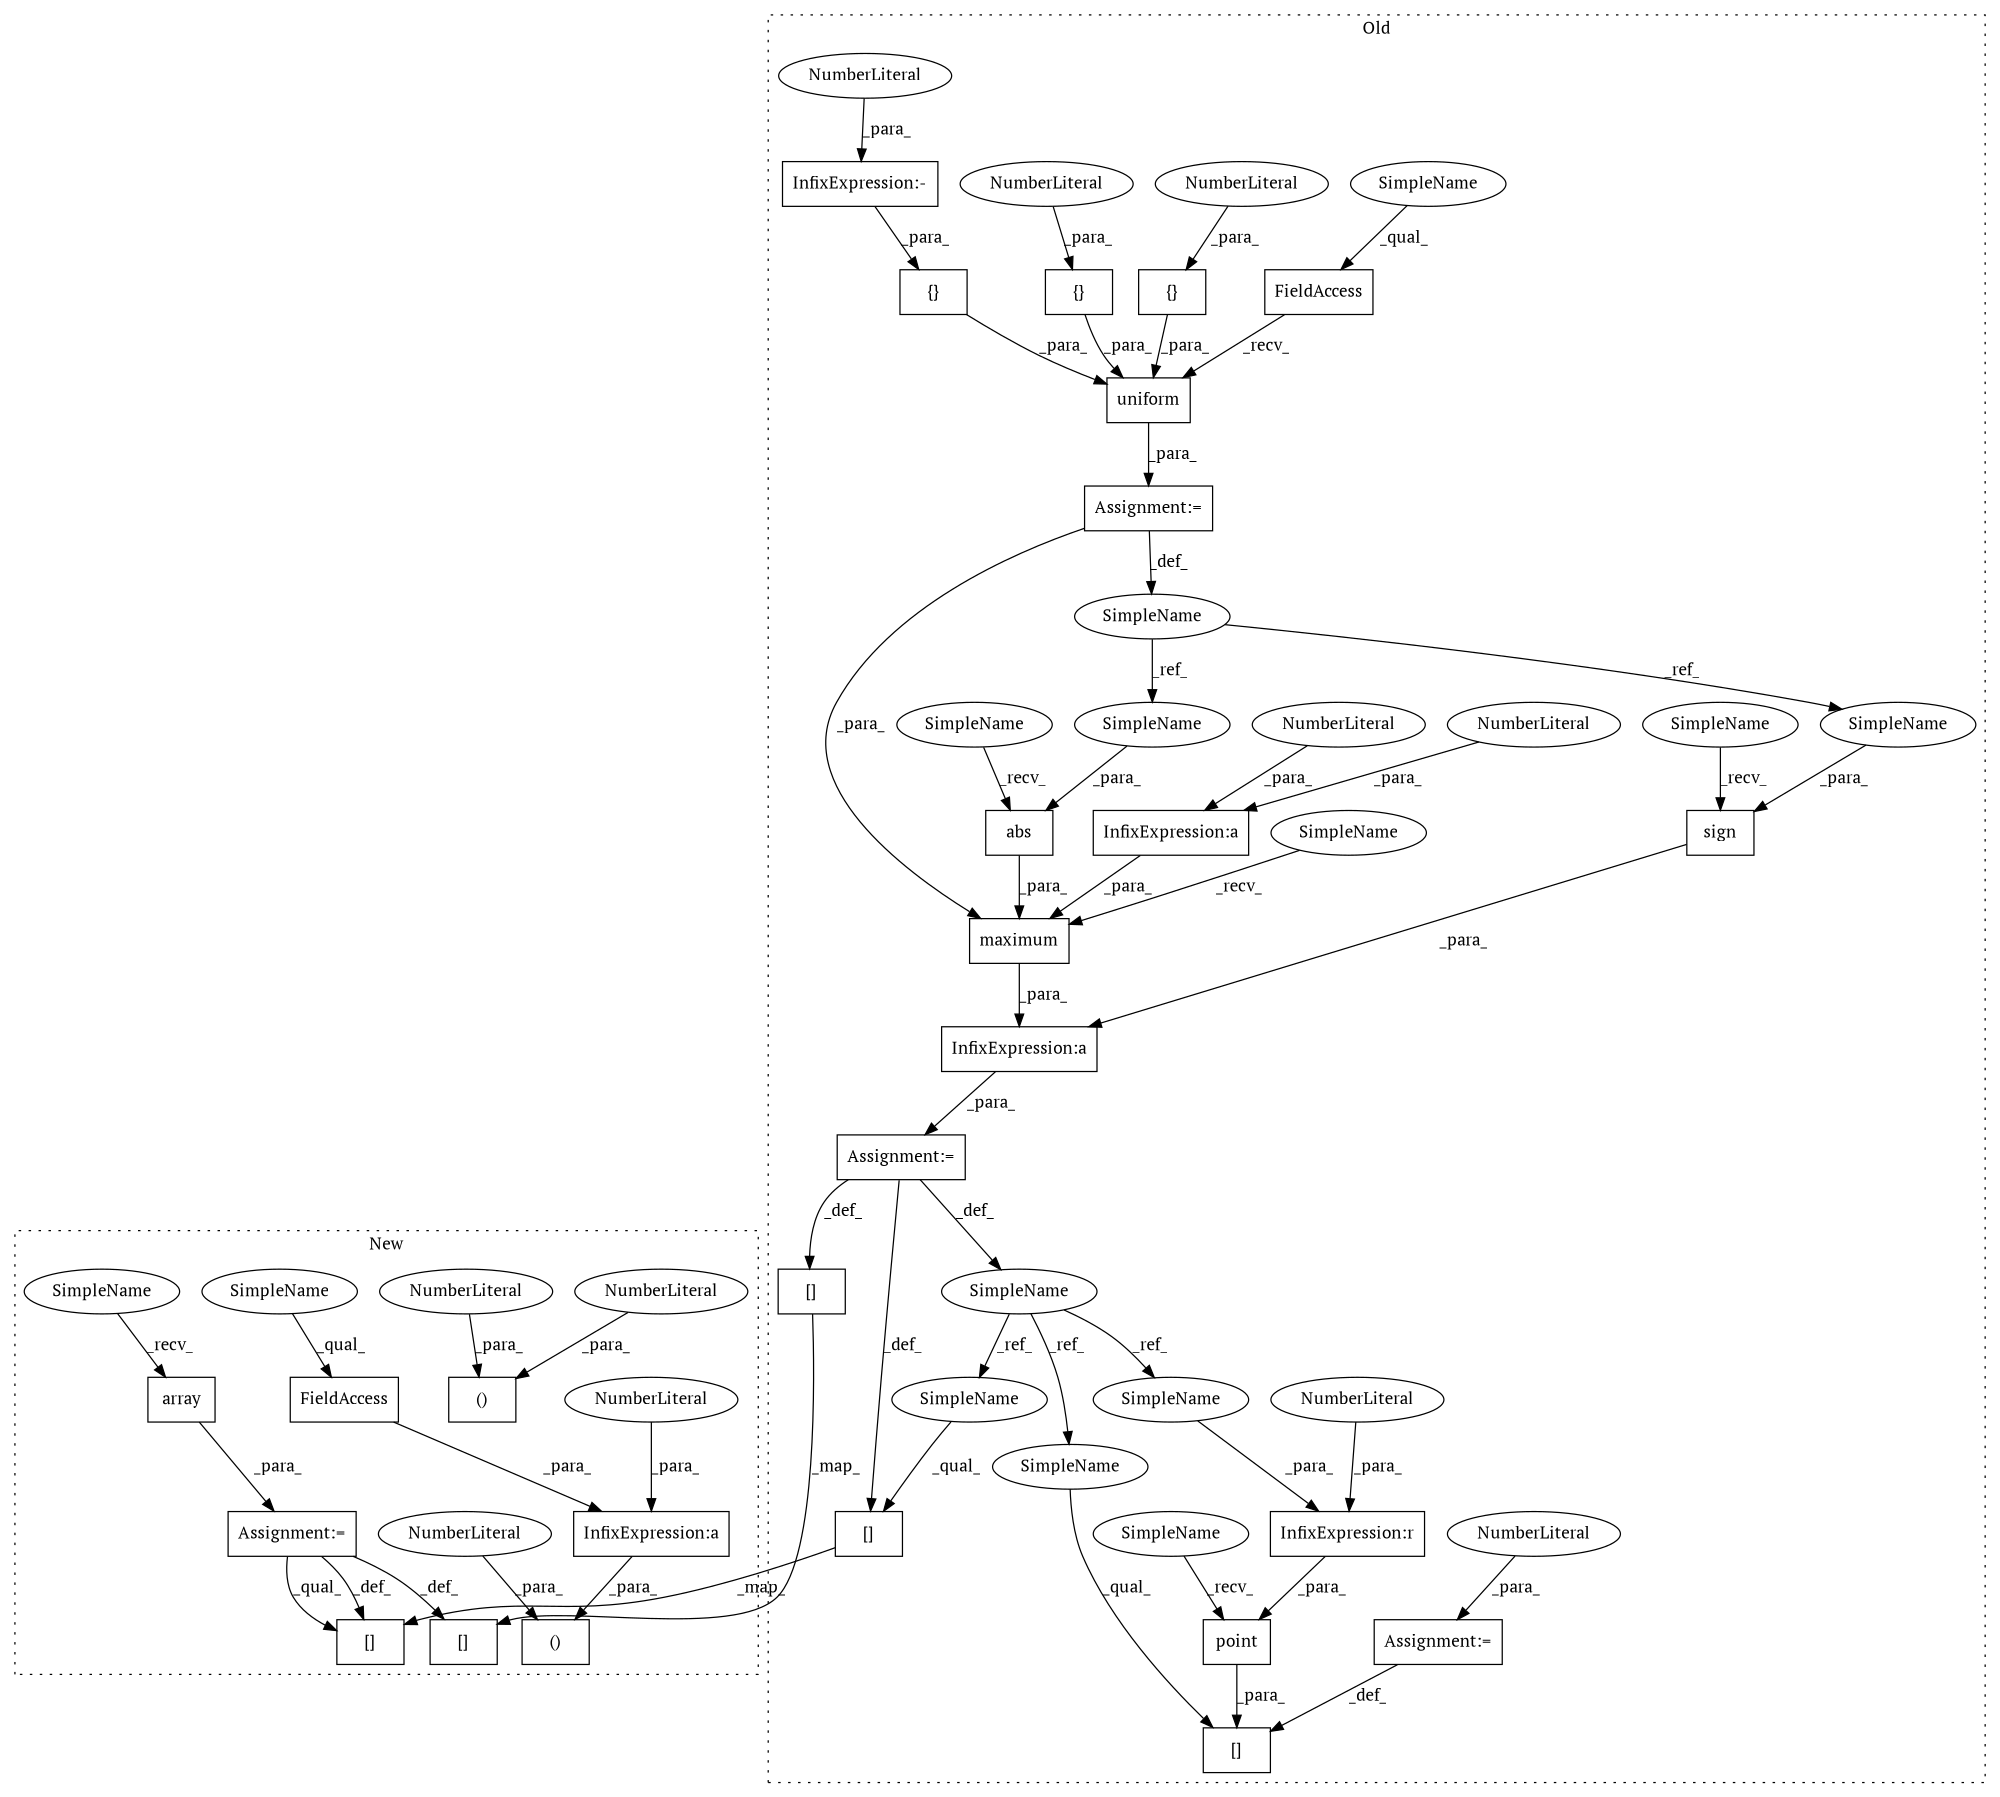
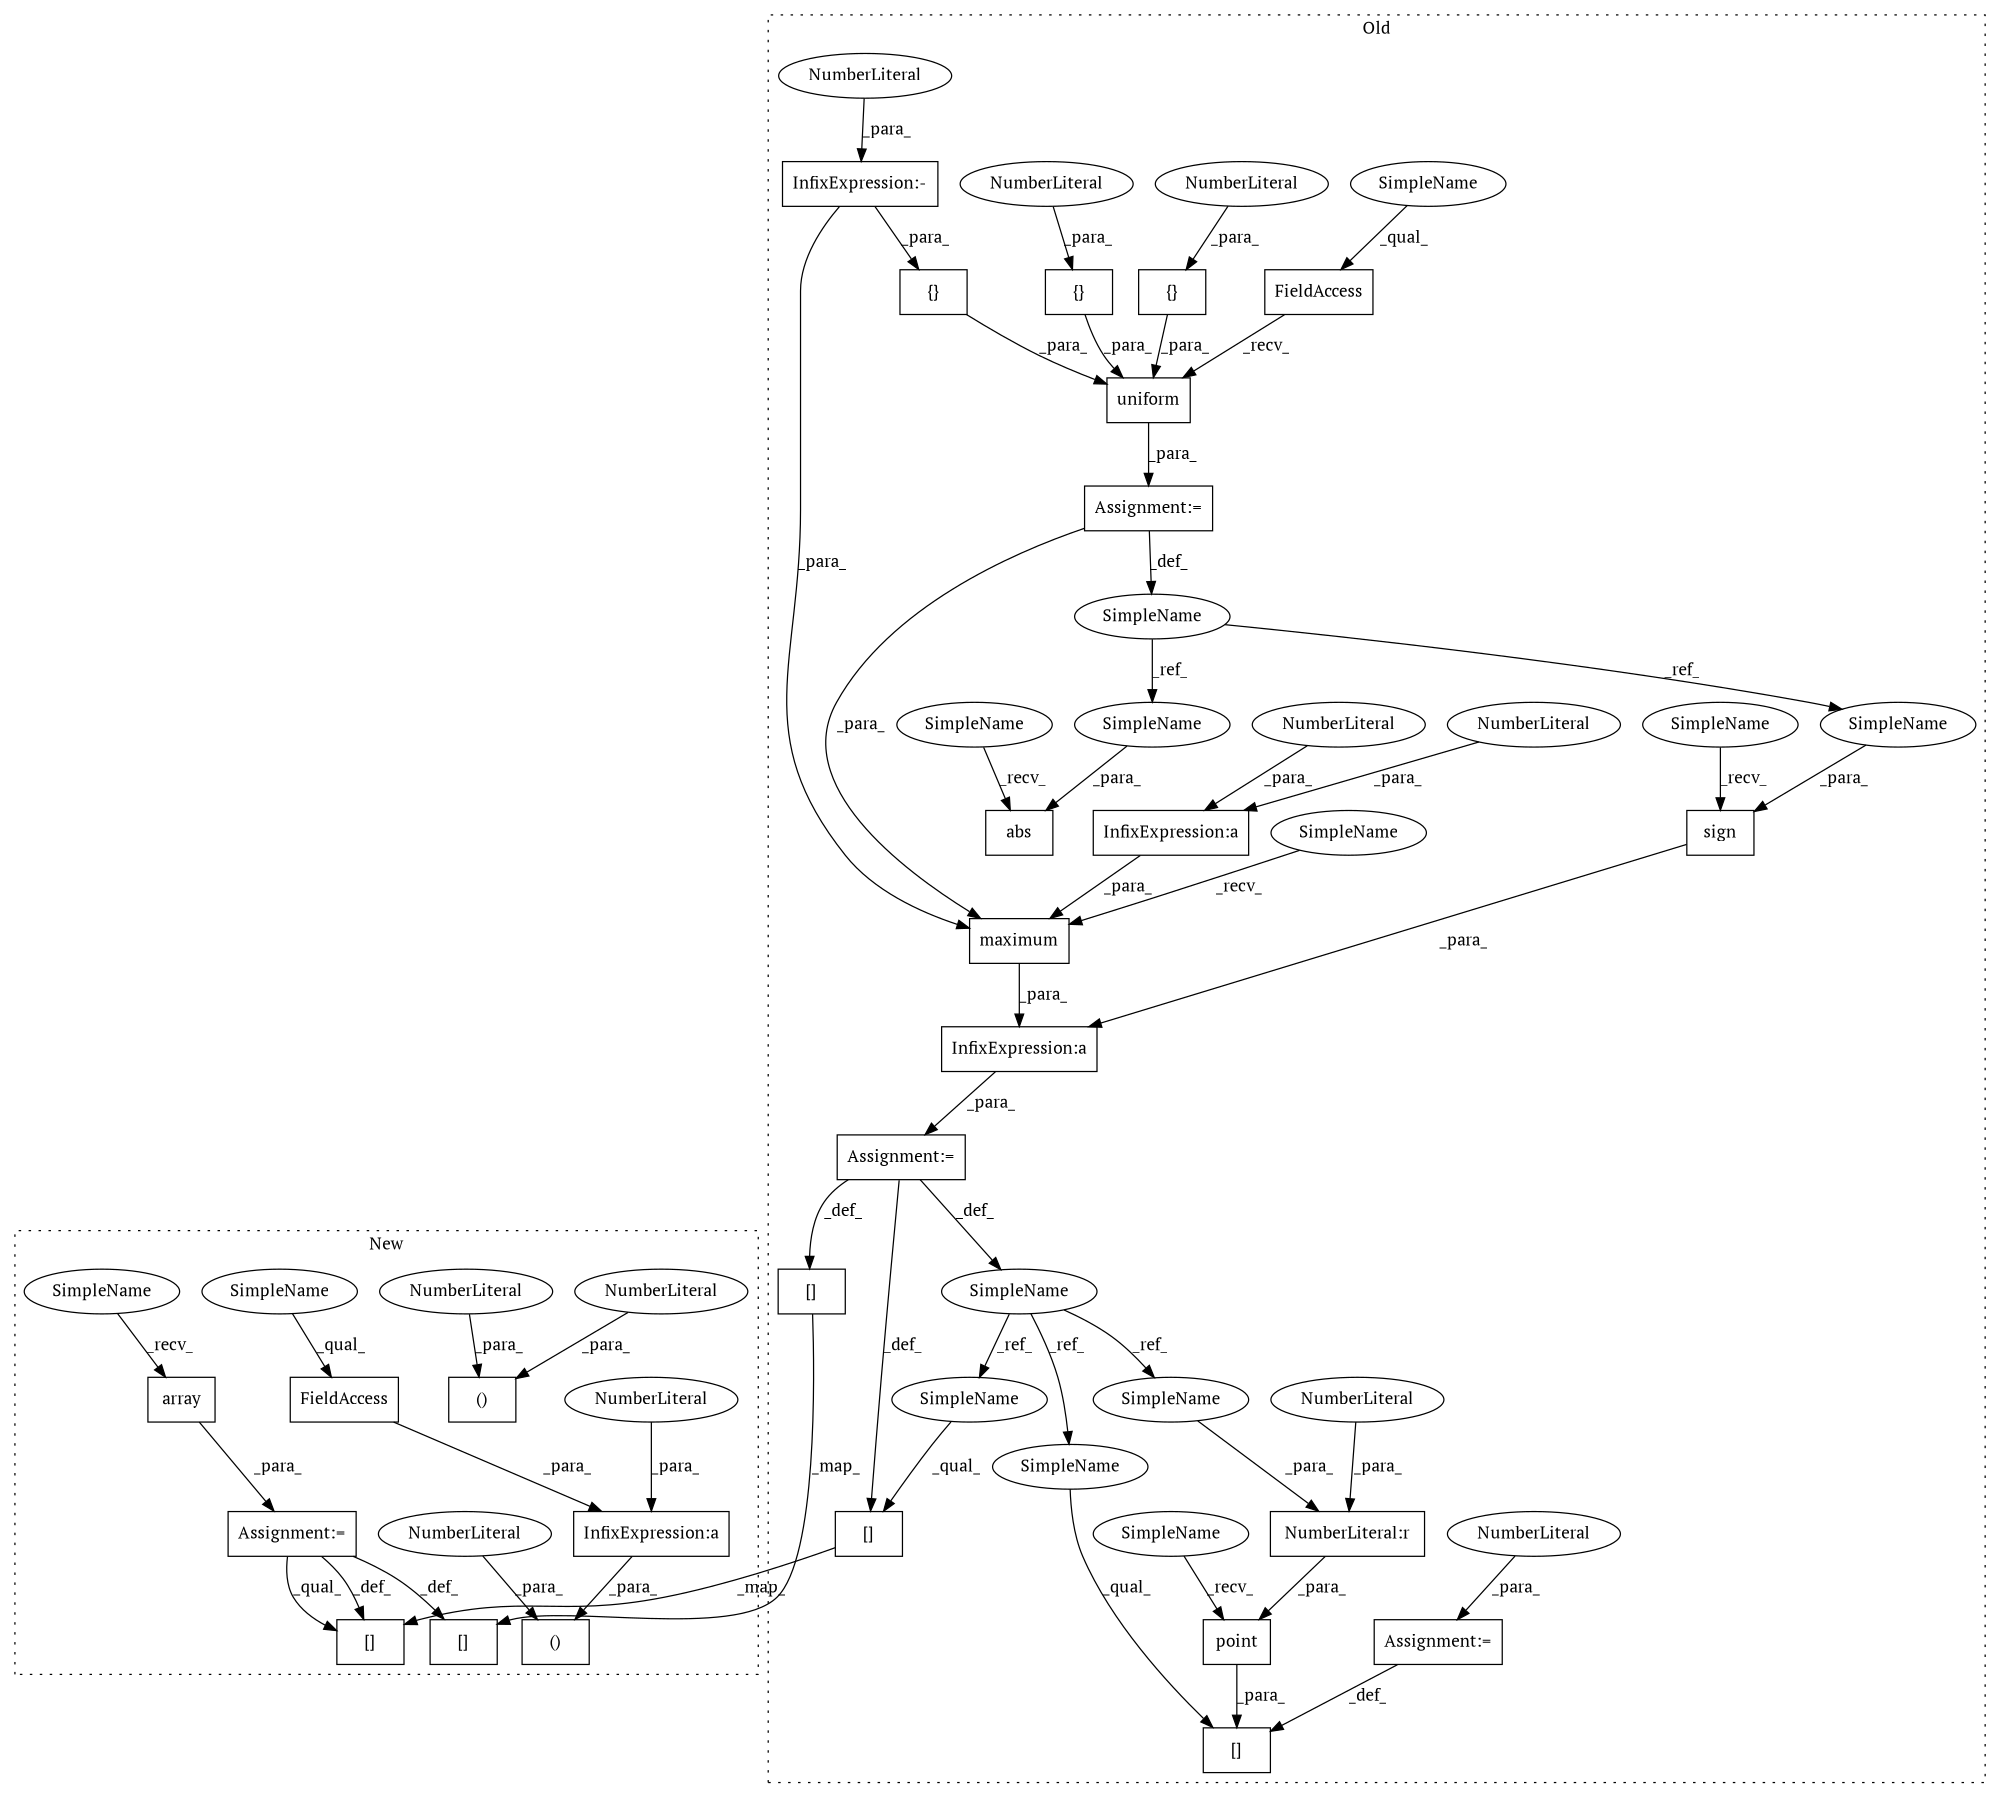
edge "abs" -> "maximum": now "InfixExpression:-" -> "maximum"
node "InfixExpression:r": label "InfixExpression:r" -> "NumberLiteral:r"
